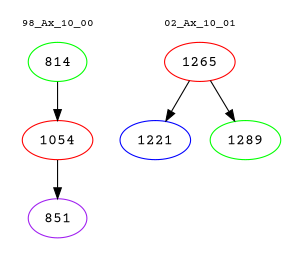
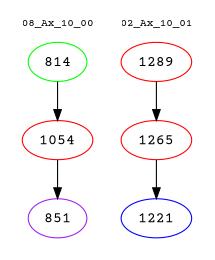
cluster "98_Ax_10_00": label "98_Ax_10_00" -> "08_Ax_10_00"
edge "1265" -> "1289": reversed
node "1289": color green -> red
